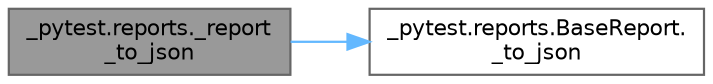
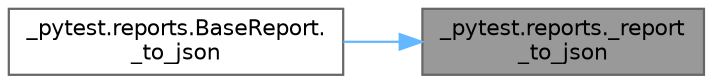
edge "_pytest.reports._report _to_json" -> "_pytest.reports.BaseReport. _to_json": reversed
